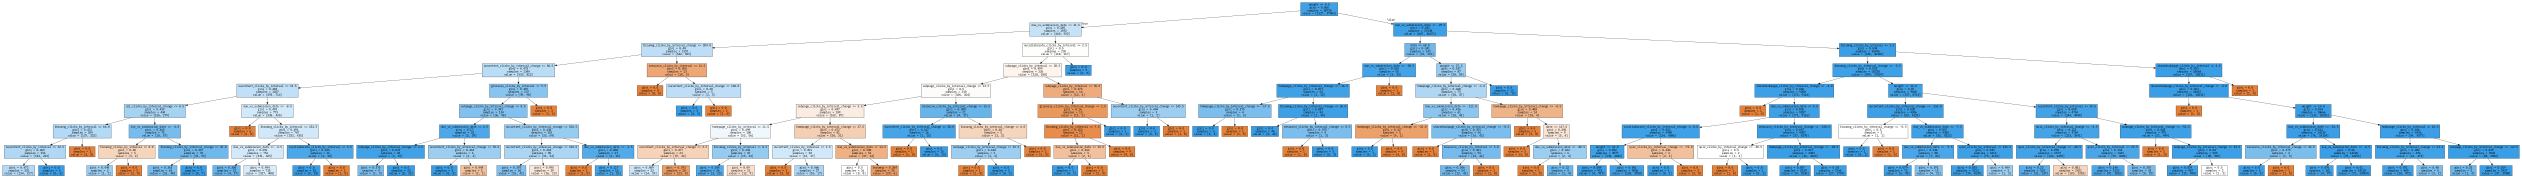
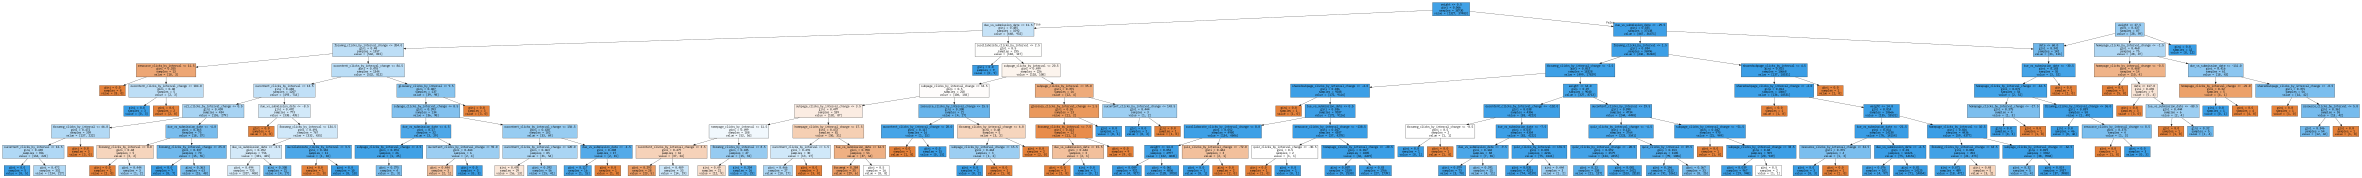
edge "date <= 68.0 gini = 0.341 samples = 142 value = [31, 111]" -> "weight <= 27.5 gini = 0.437 samples = 87 value = [28, 59]": reversed
node "gini = 0.0 samples = 22 value = [0, 22]": removed
node "gini = 0.081 samples = 2421 value = [103, 2318]": fillcolor #e5813955 -> #399de5f4
node "gini = 0.48 samples = 5 value = [3, 2]": fillcolor #399de5aa -> #e5813955
